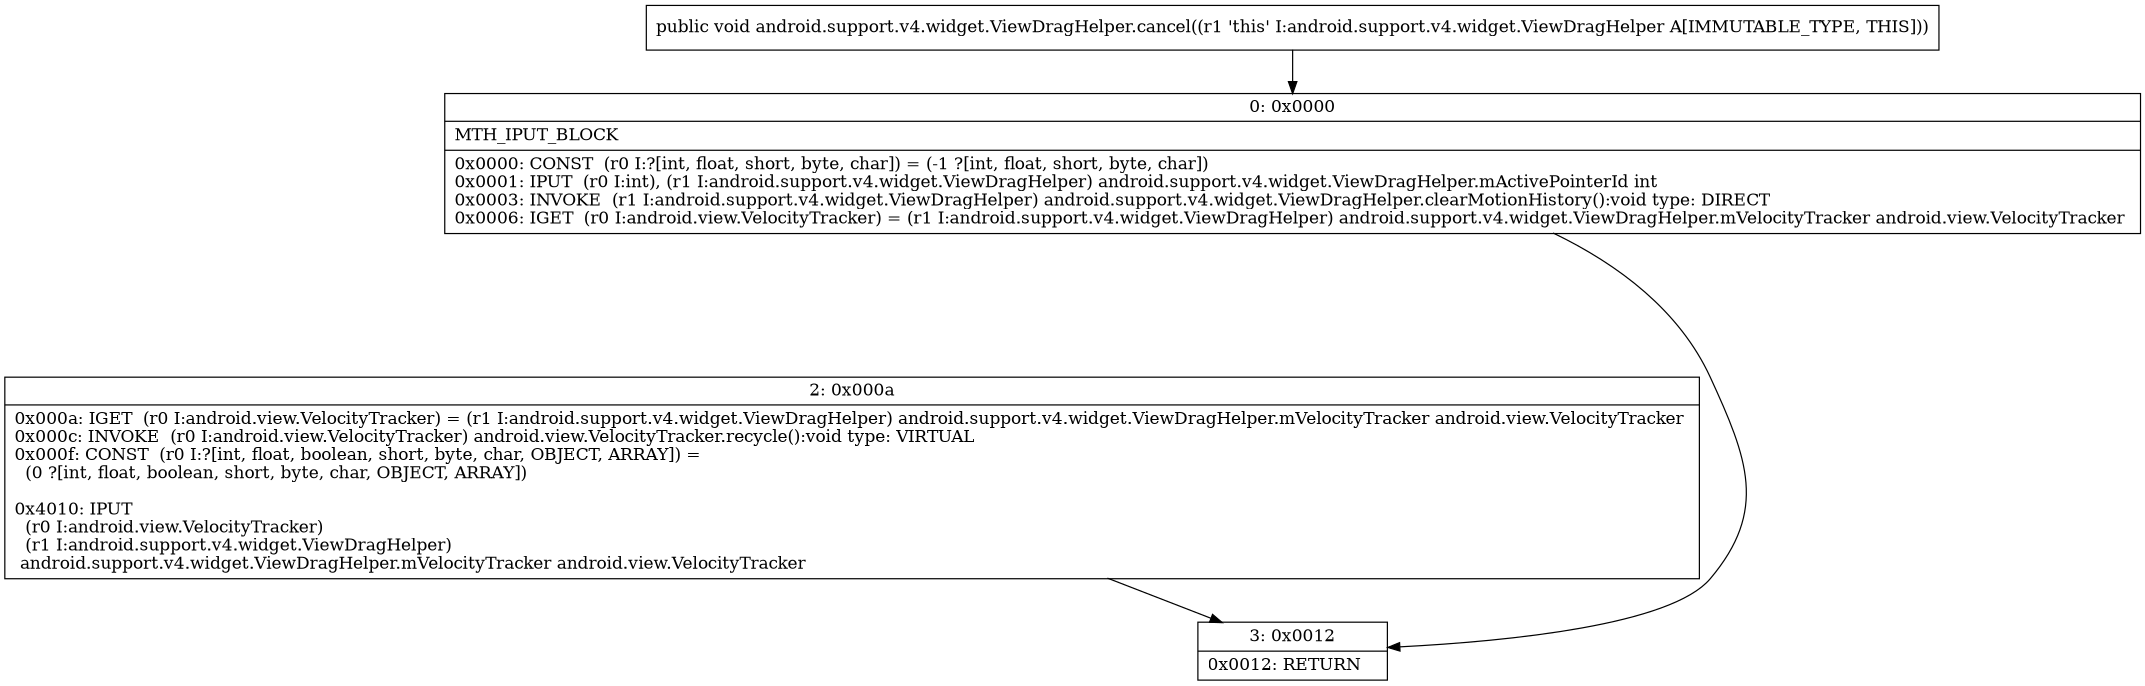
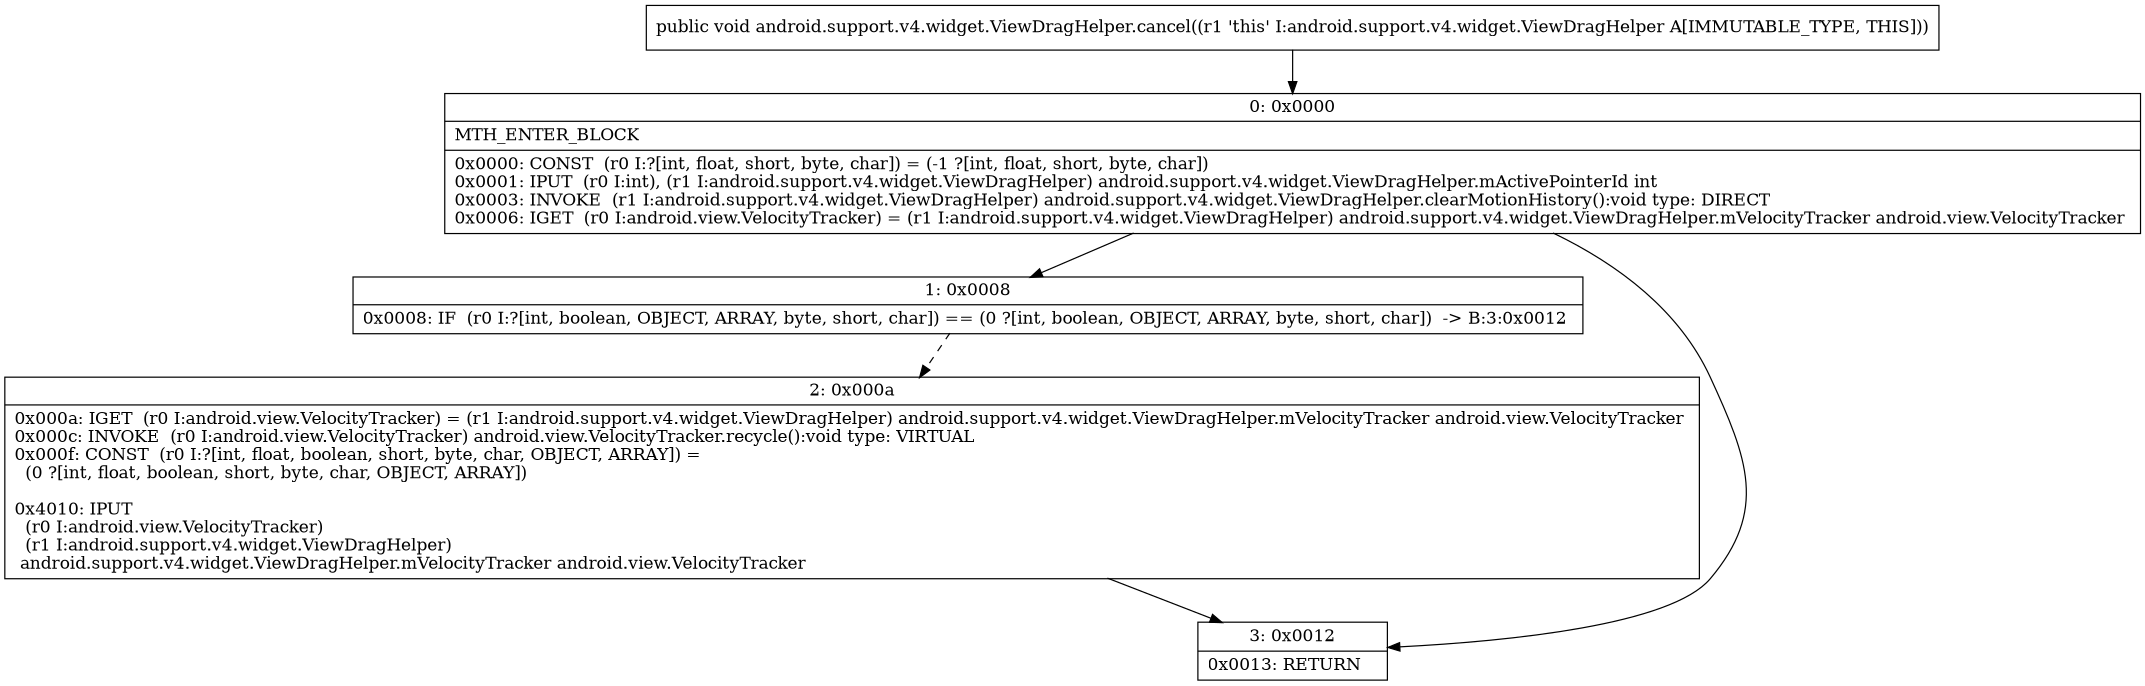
node "0: 0x0000": text "MTH_IPUT_BLOCK" -> "MTH_ENTER_BLOCK"
node "1: 0x0008": added
node "3: 0x0012": text "0x0012: RETURN" -> "0x0013: RETURN"
